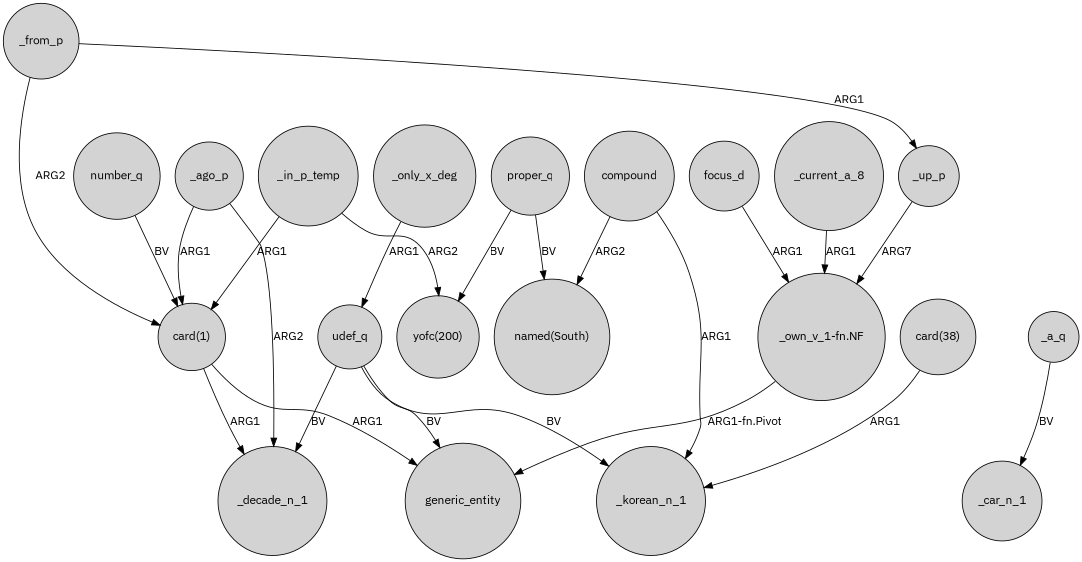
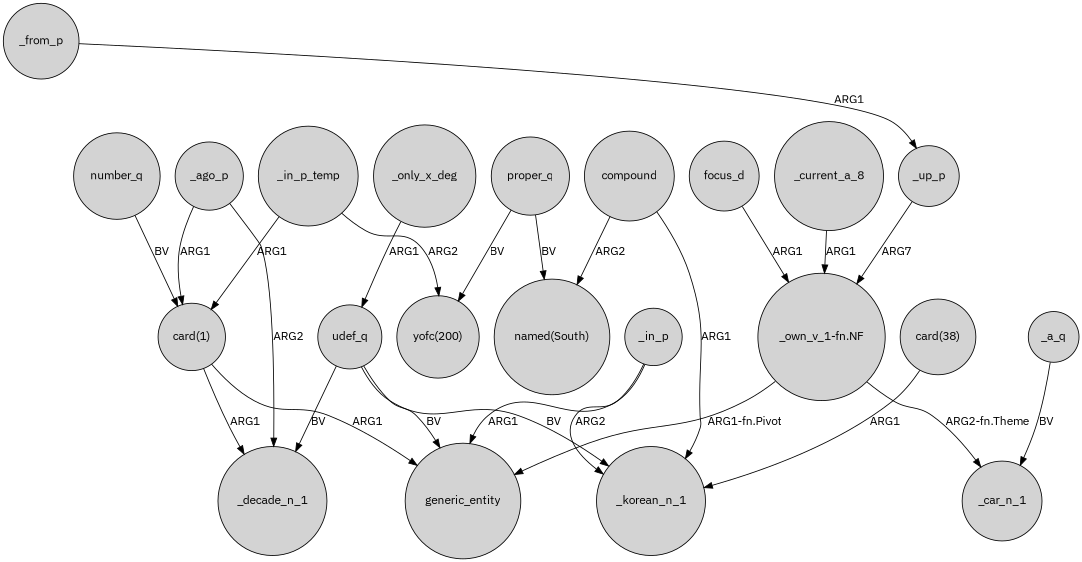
edge "_from_p" -> "card(1)": removed, label "ARG2"
node "_in_p": added
edge "_own_v_1-fn.NF" -> "_car_n_1": added, label "ARG2-fn.Theme"
